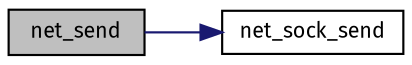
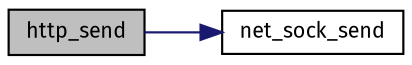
node "net_send": label "net_send" -> "http_send"
